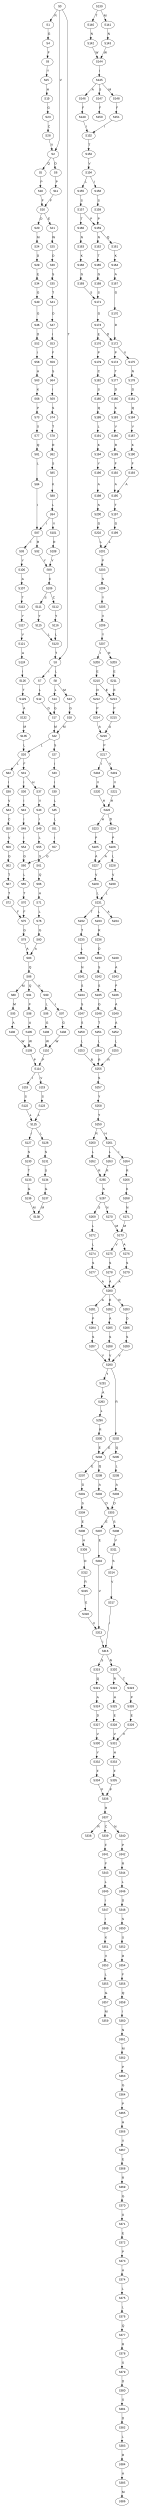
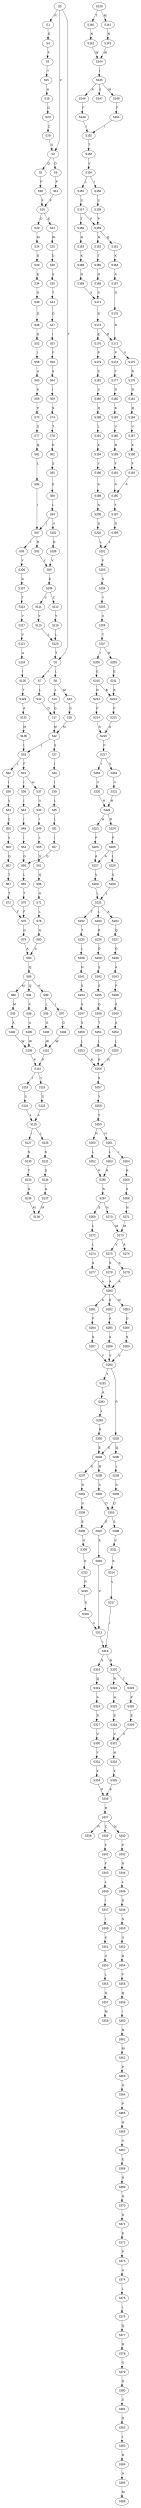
node "S150": removed
node "S237": added
edge "S276" -> "S279": now "S275" -> "S279"
